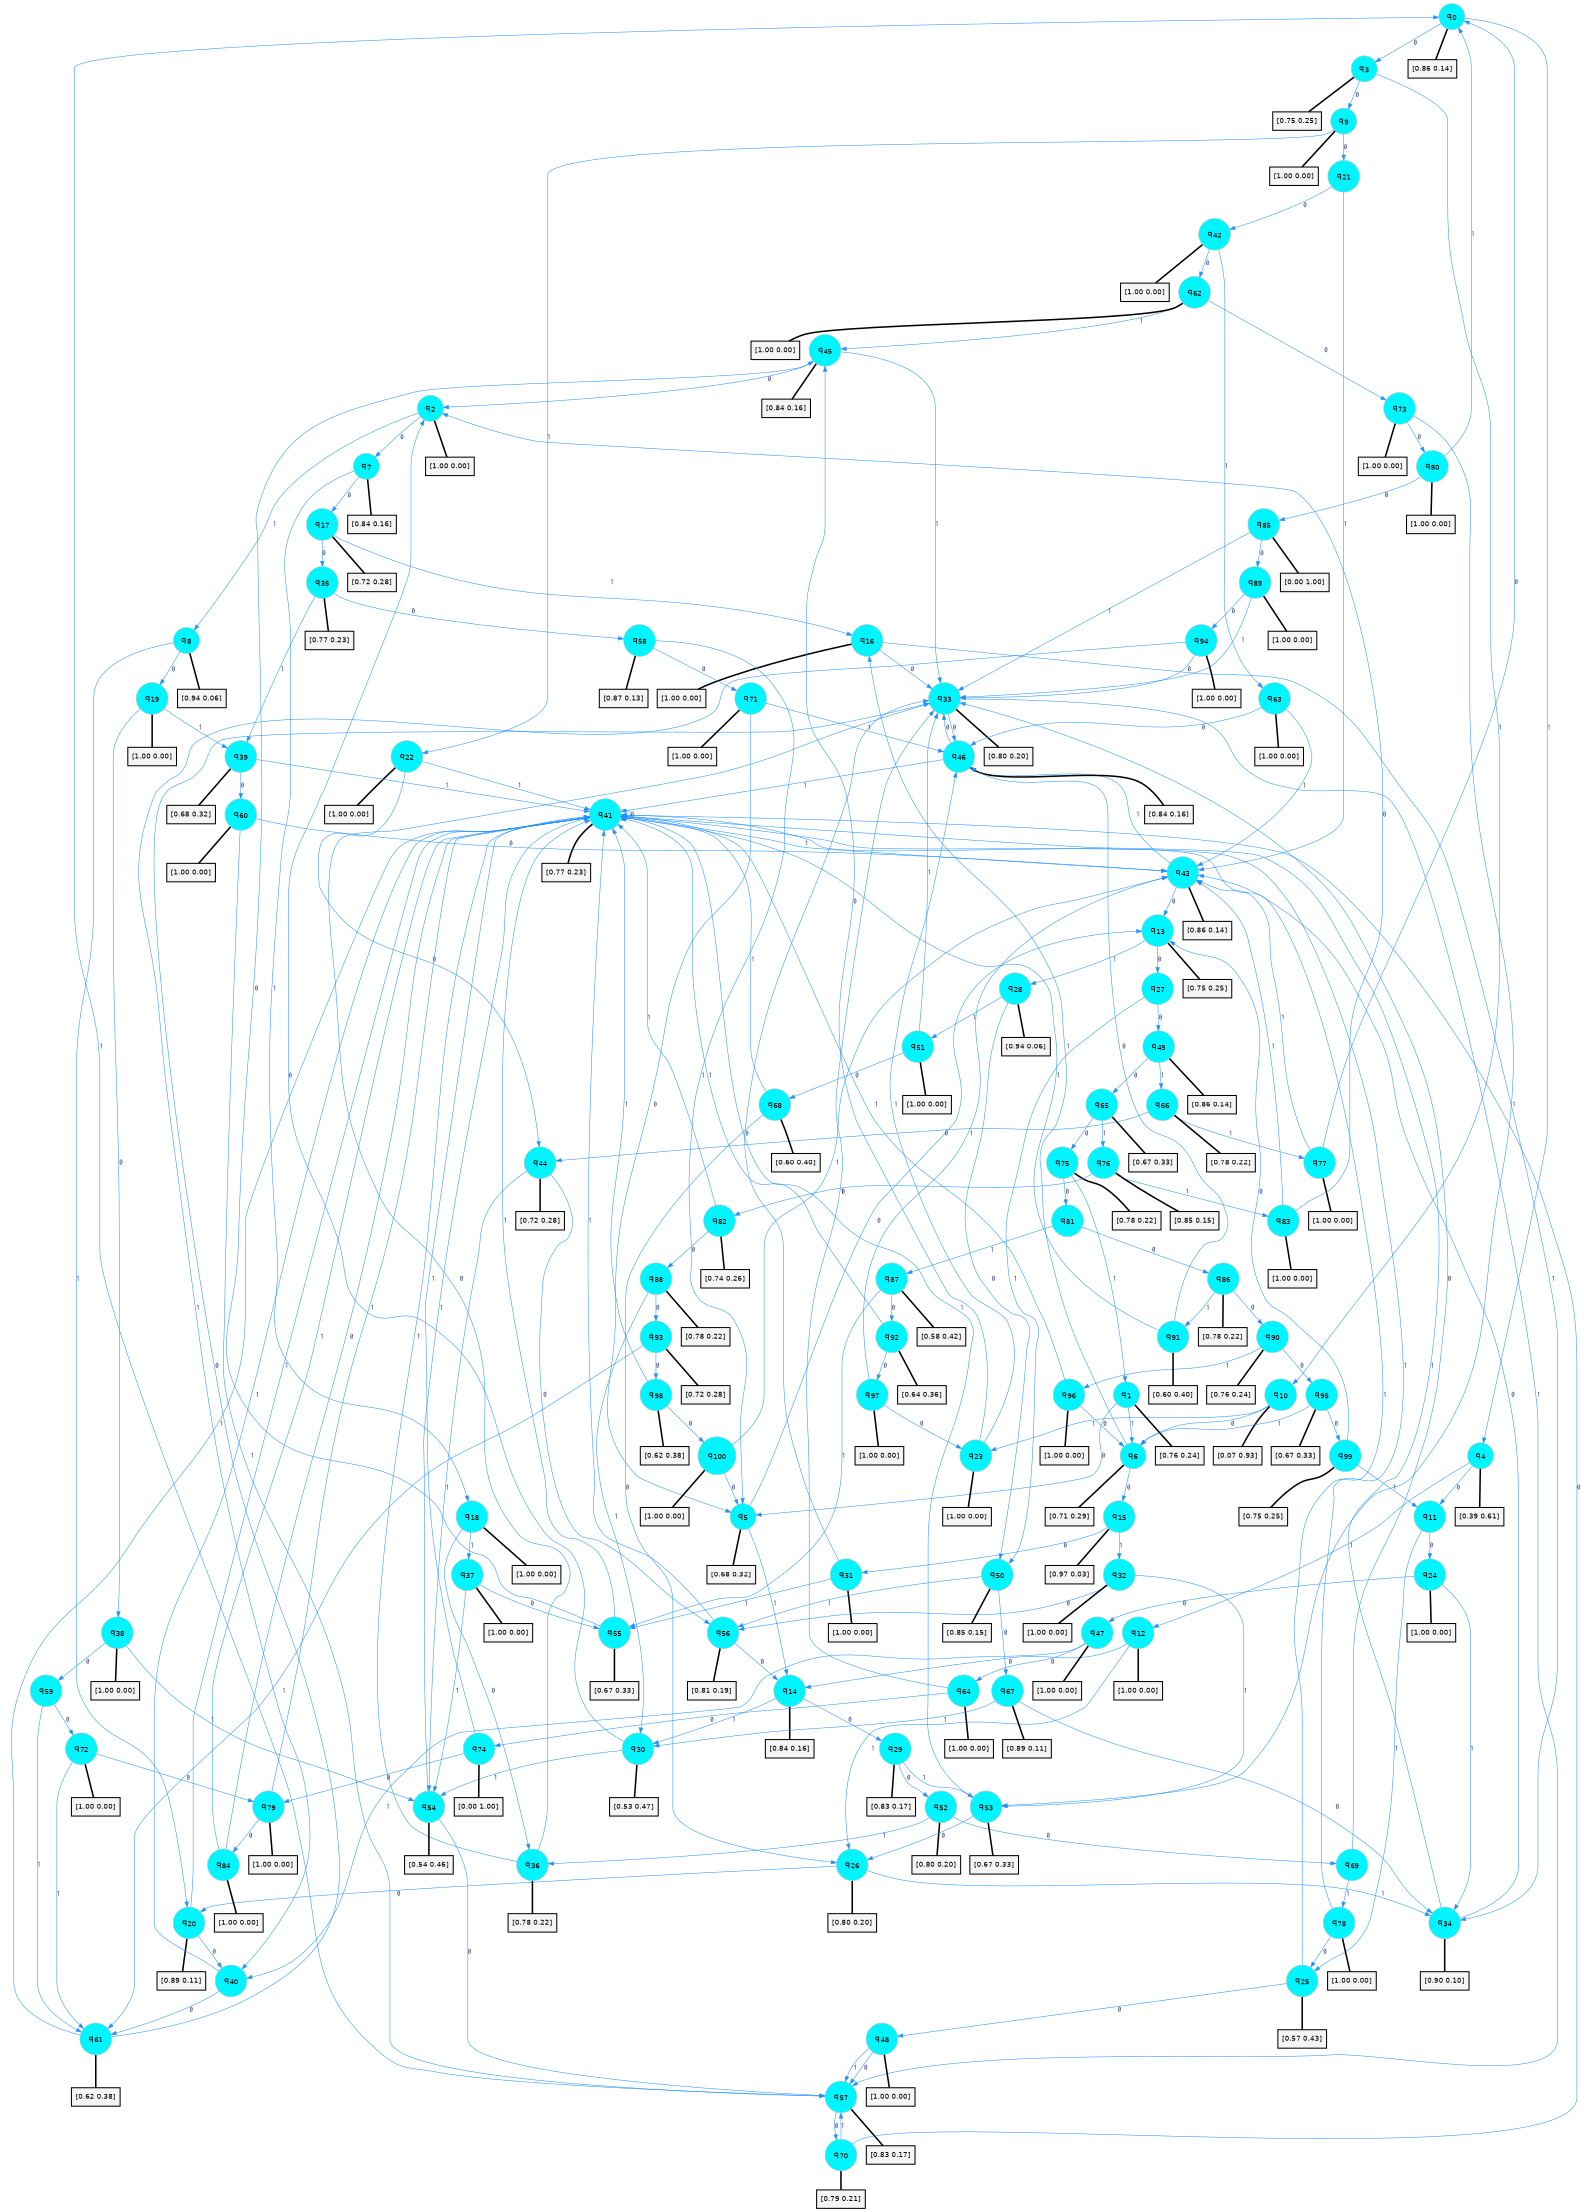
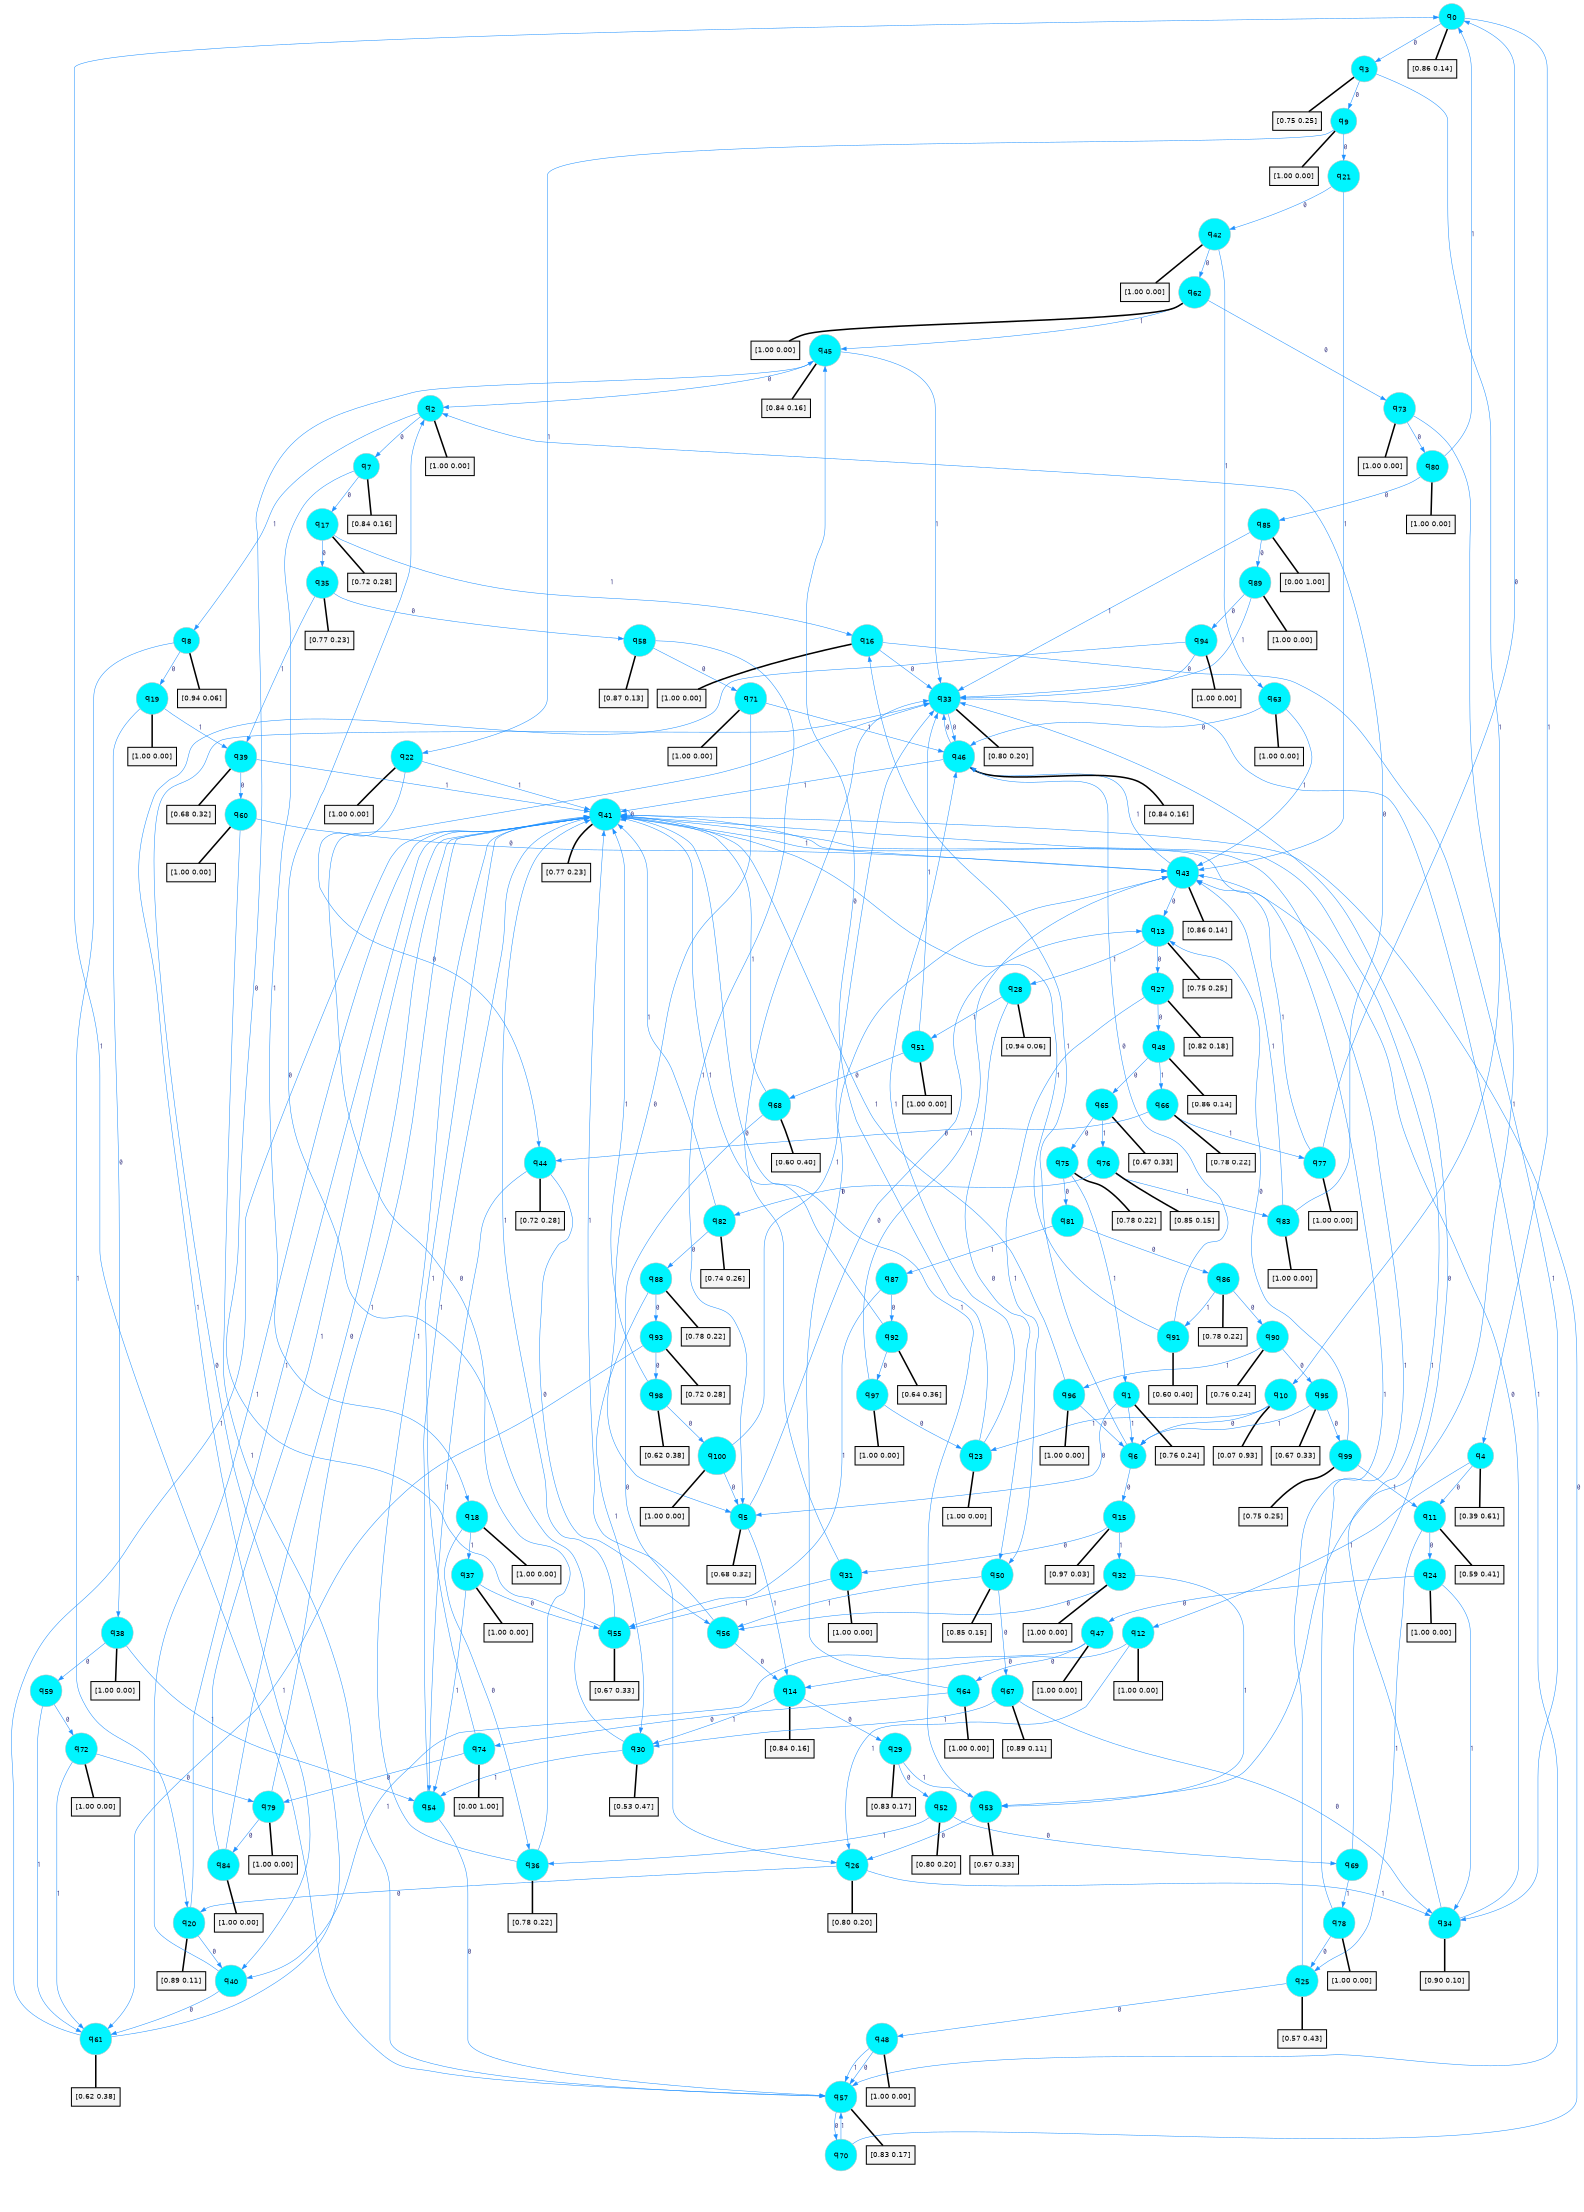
node "[0.82 0.18]": added
node "[0.58 0.42]": removed
node "[0.71 0.29]": removed
node "[0.59 0.41]": added
node "[0.81 0.19]": removed
node "[0.54 0.46]": removed
node "[0.79 0.21]": removed
